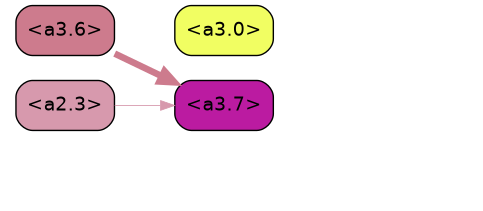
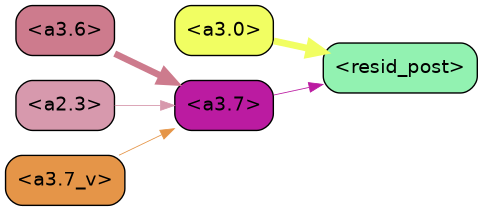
node "<resid_post>": added
node "<a3.7_v>": added
